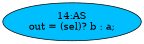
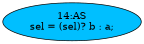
node "14:AS out = (sel)? b : a;": label "14:AS out = (sel)? b : a;" -> "14:AS sel = (sel)? b : a;"
